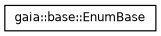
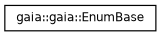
node "gaia::base::EnumBase": label "gaia::base::EnumBase" -> "gaia::gaia::EnumBase"
